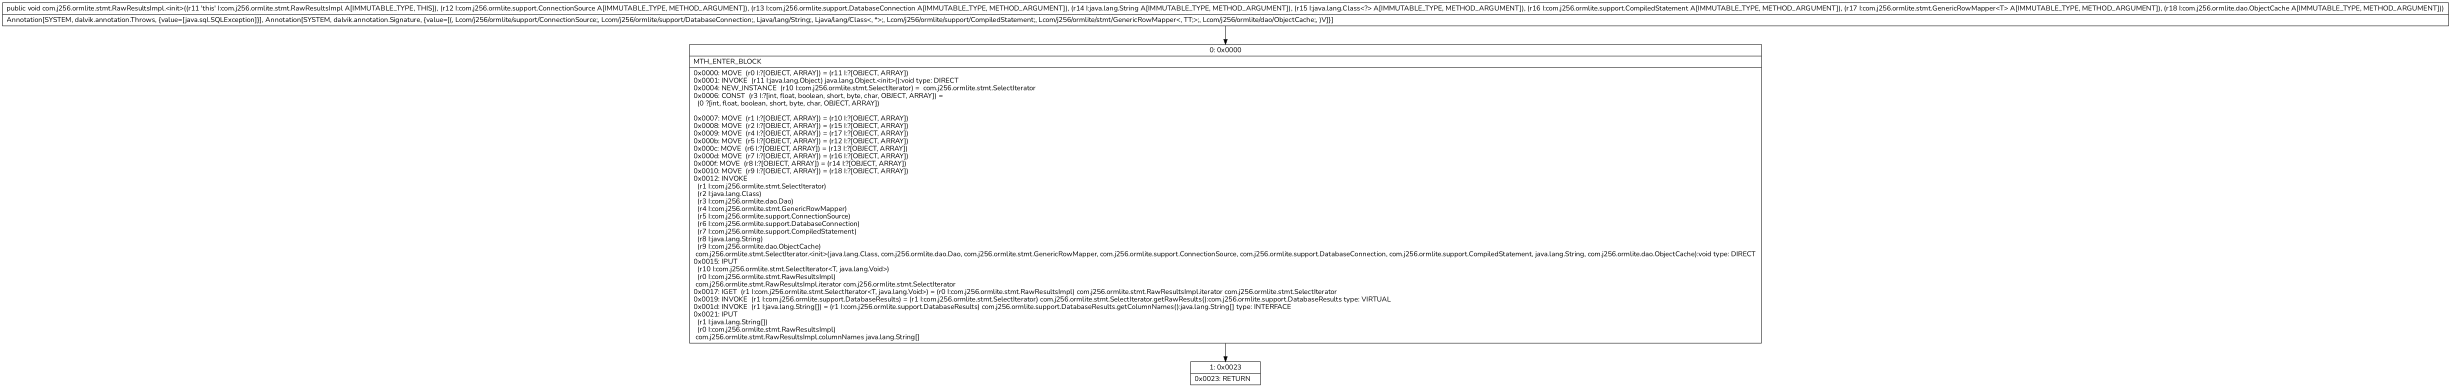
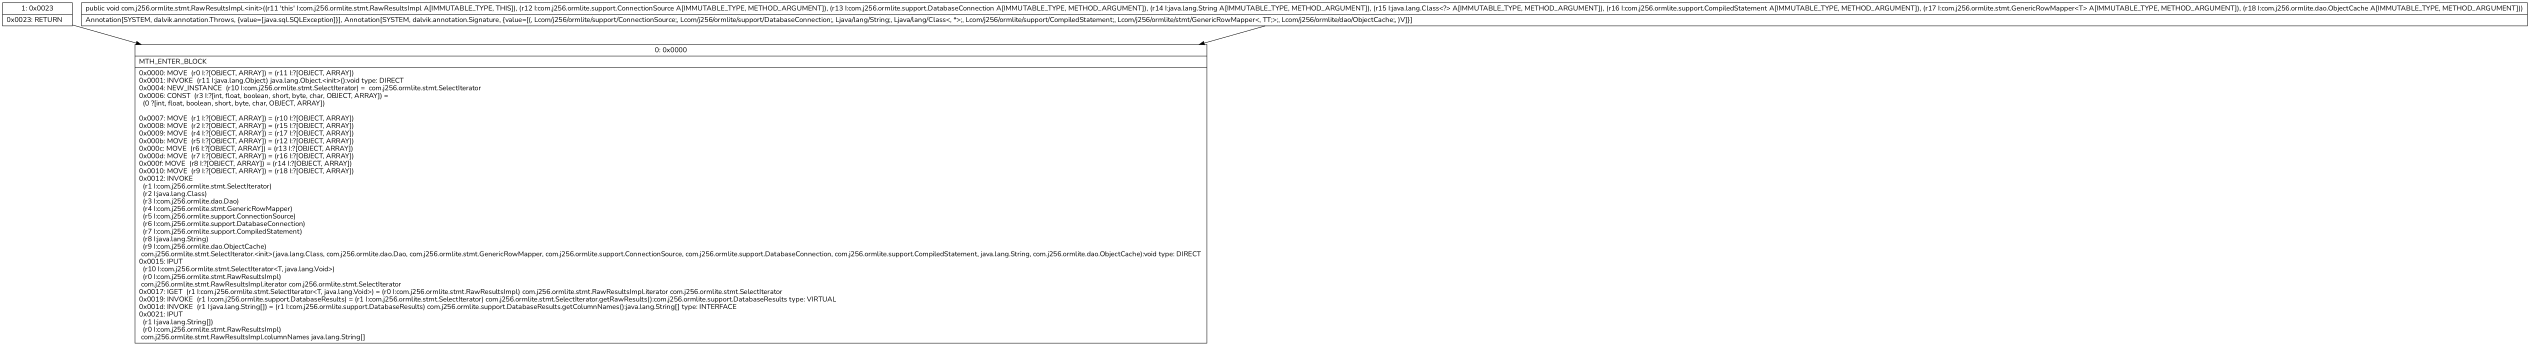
edge "0: 0x0000" -> "1: 0x0023": reversed
